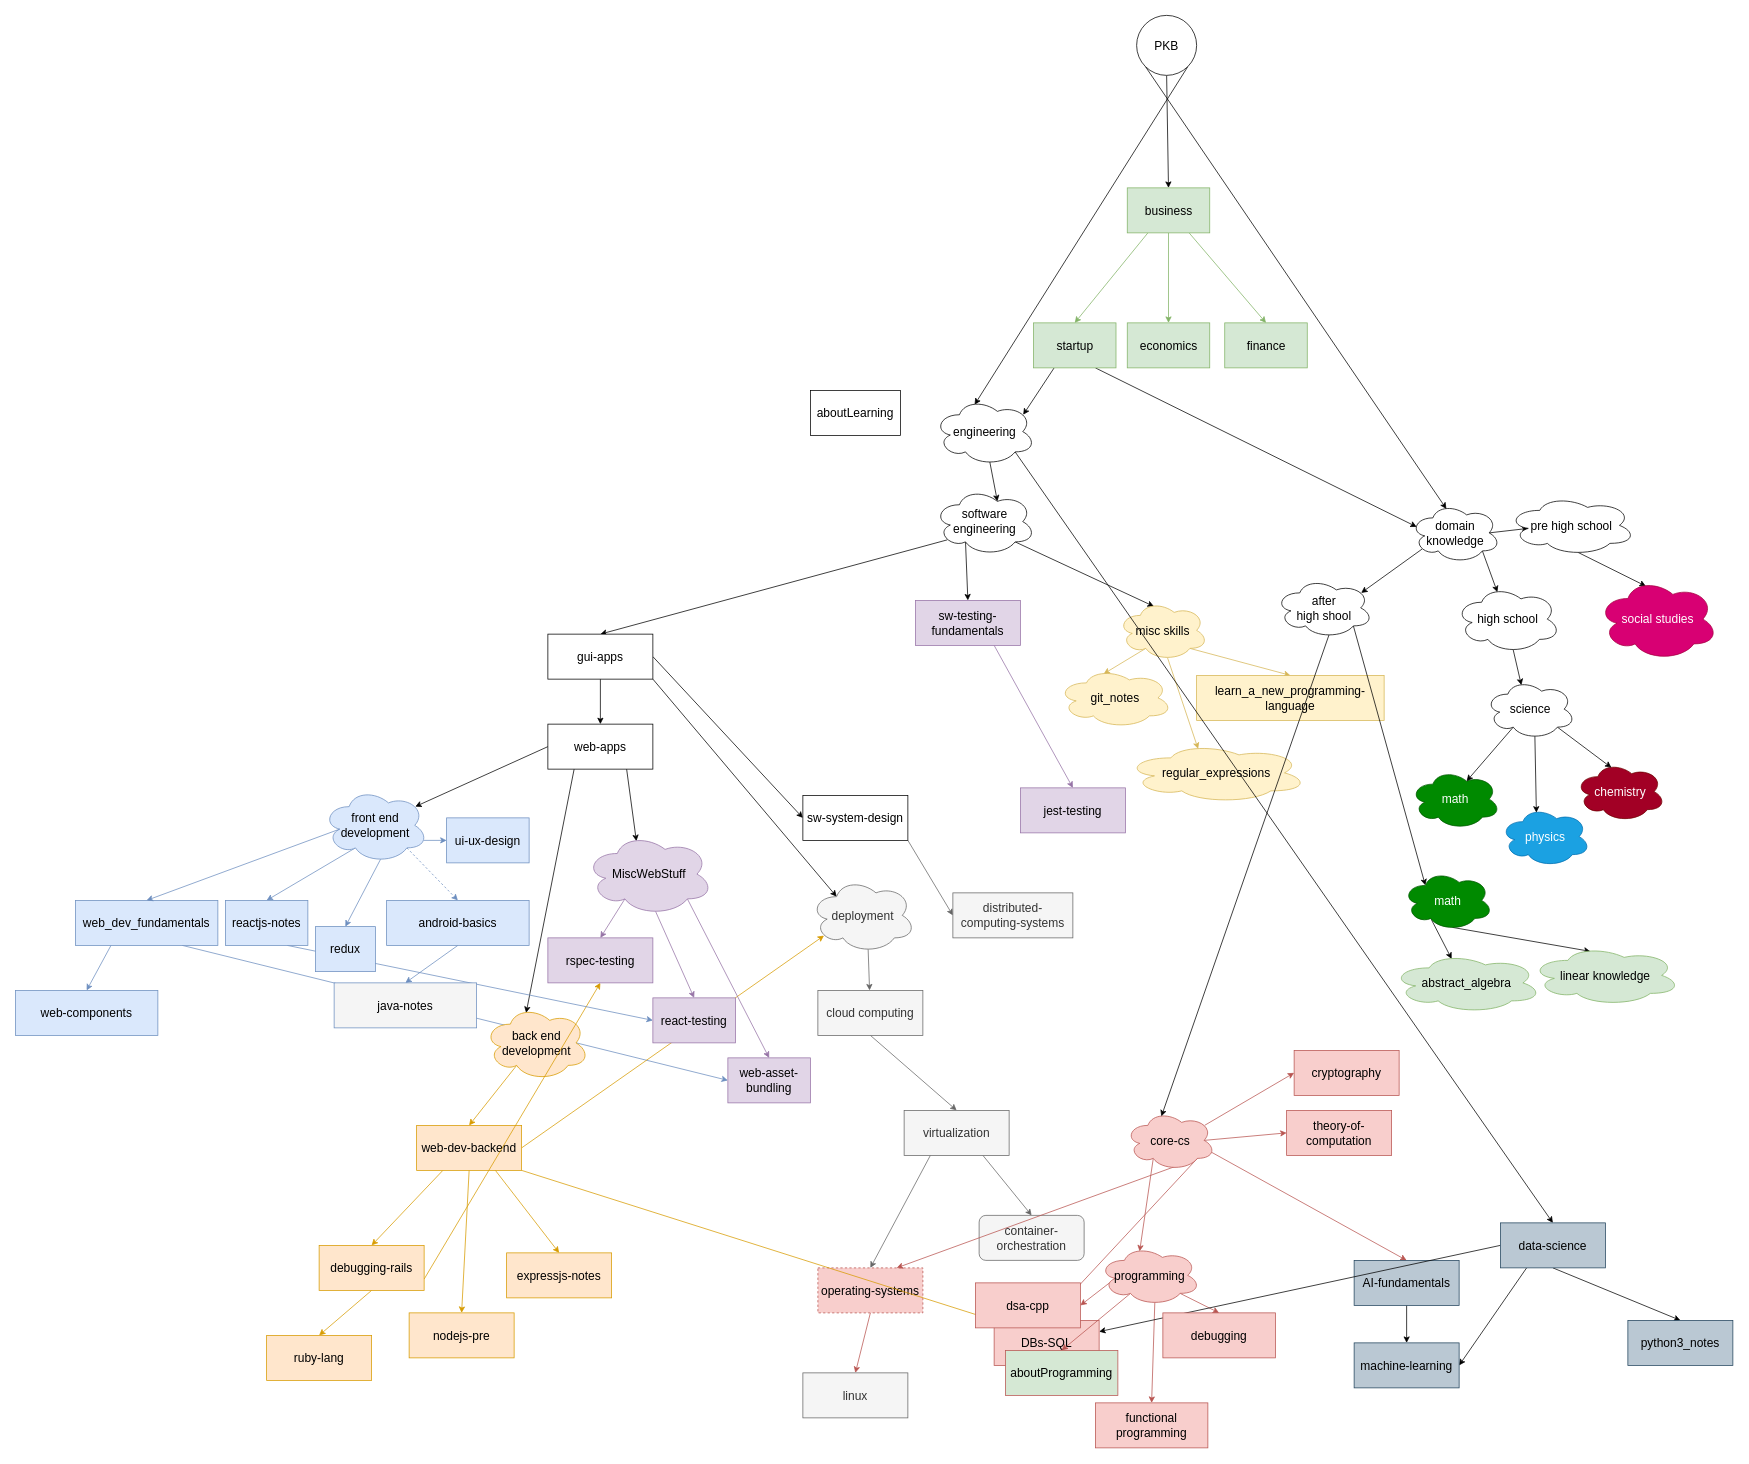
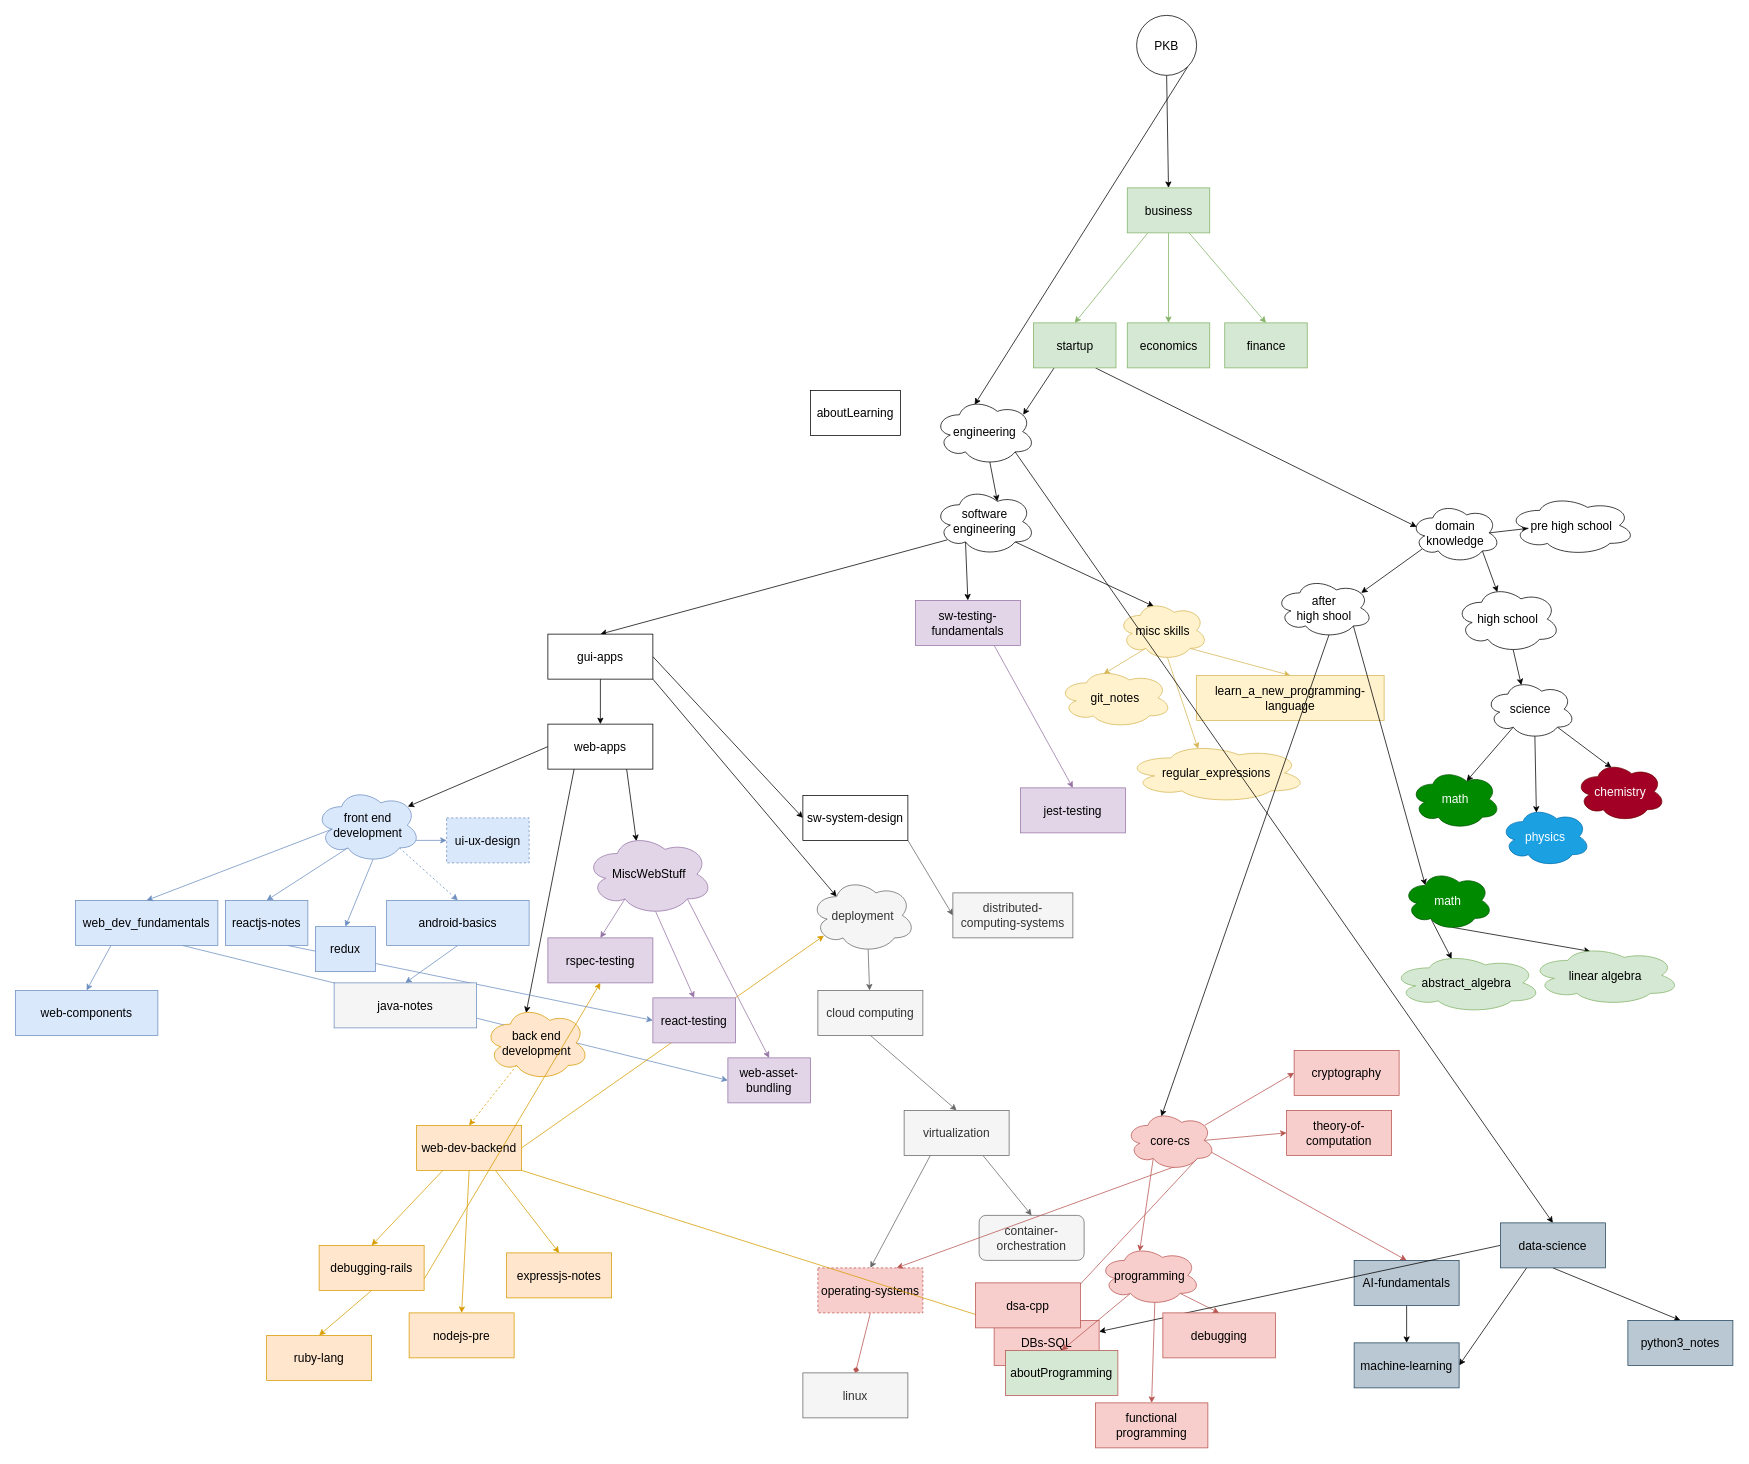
edge "PKB" -> "domain knowledge": removed
edge "pre high school" -> "social studies": removed
node "social studies": removed
node "front end development": moved (375, 825) -> (368, 825)
node "ui-ux-design": style solid -> dashed
node "linear knowledge": label "linear knowledge" -> "linear algebra"
edge "back end development" -> "web-dev-backend": style solid -> dashed
edge "programming" -> "dsa-cpp": removed
edge "operating-systems" -> "linux": arrowhead classic -> diamond
